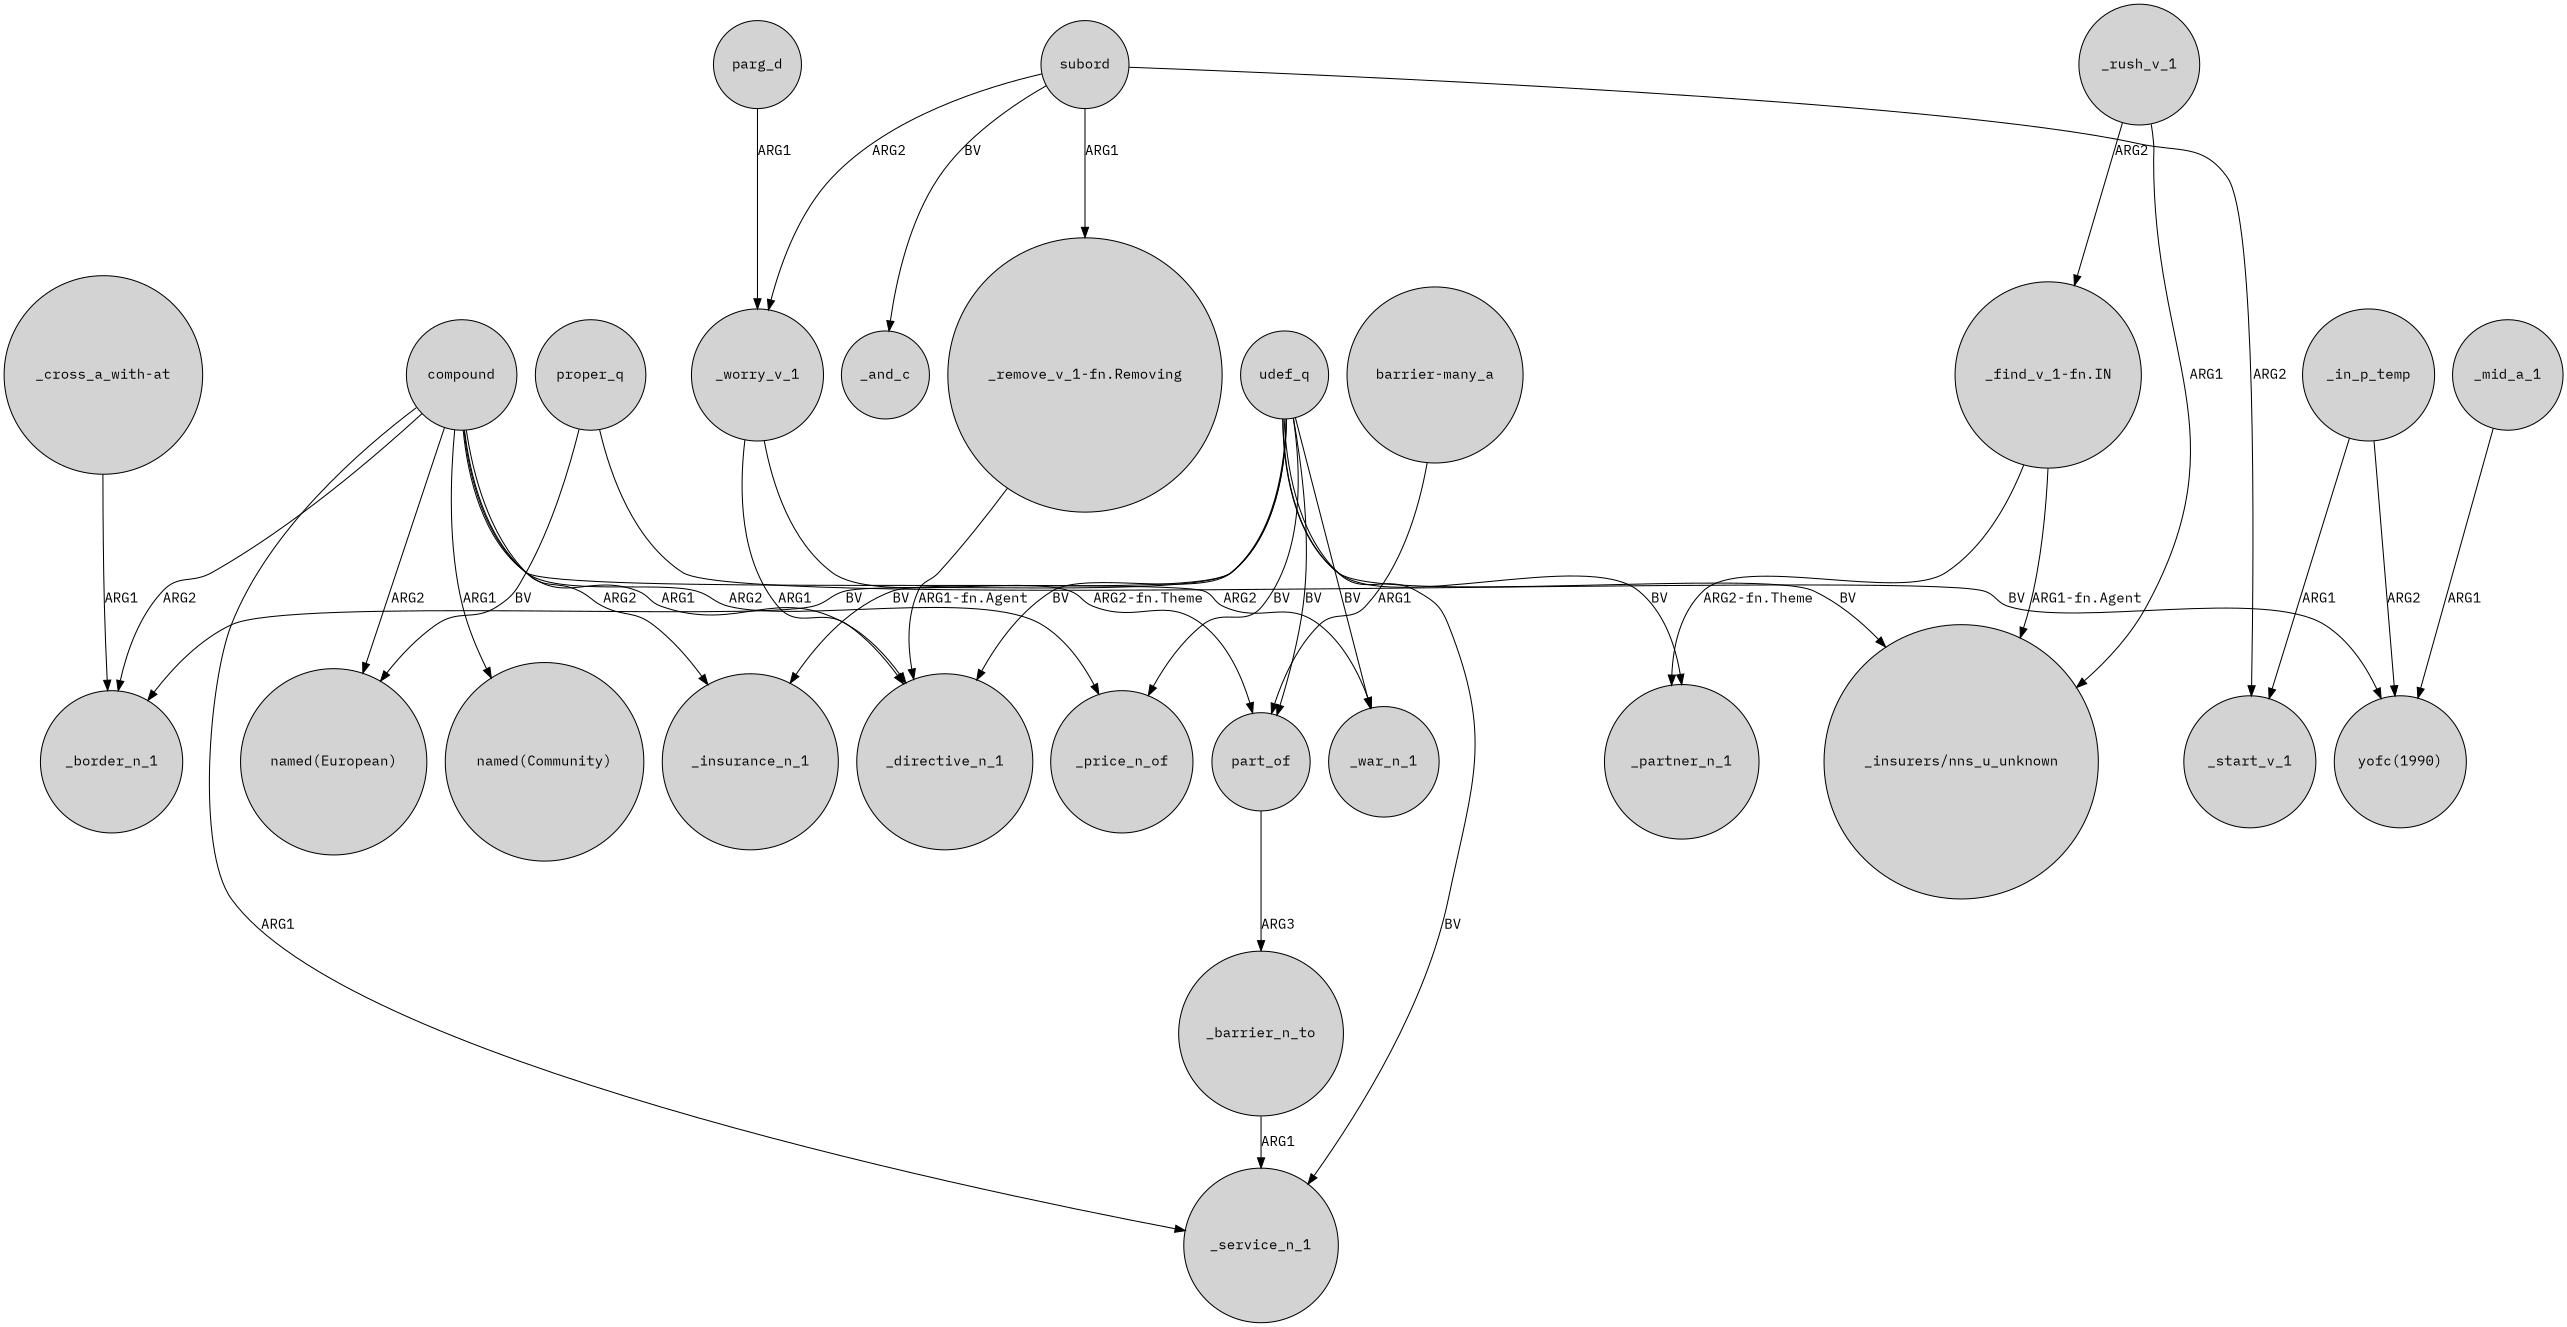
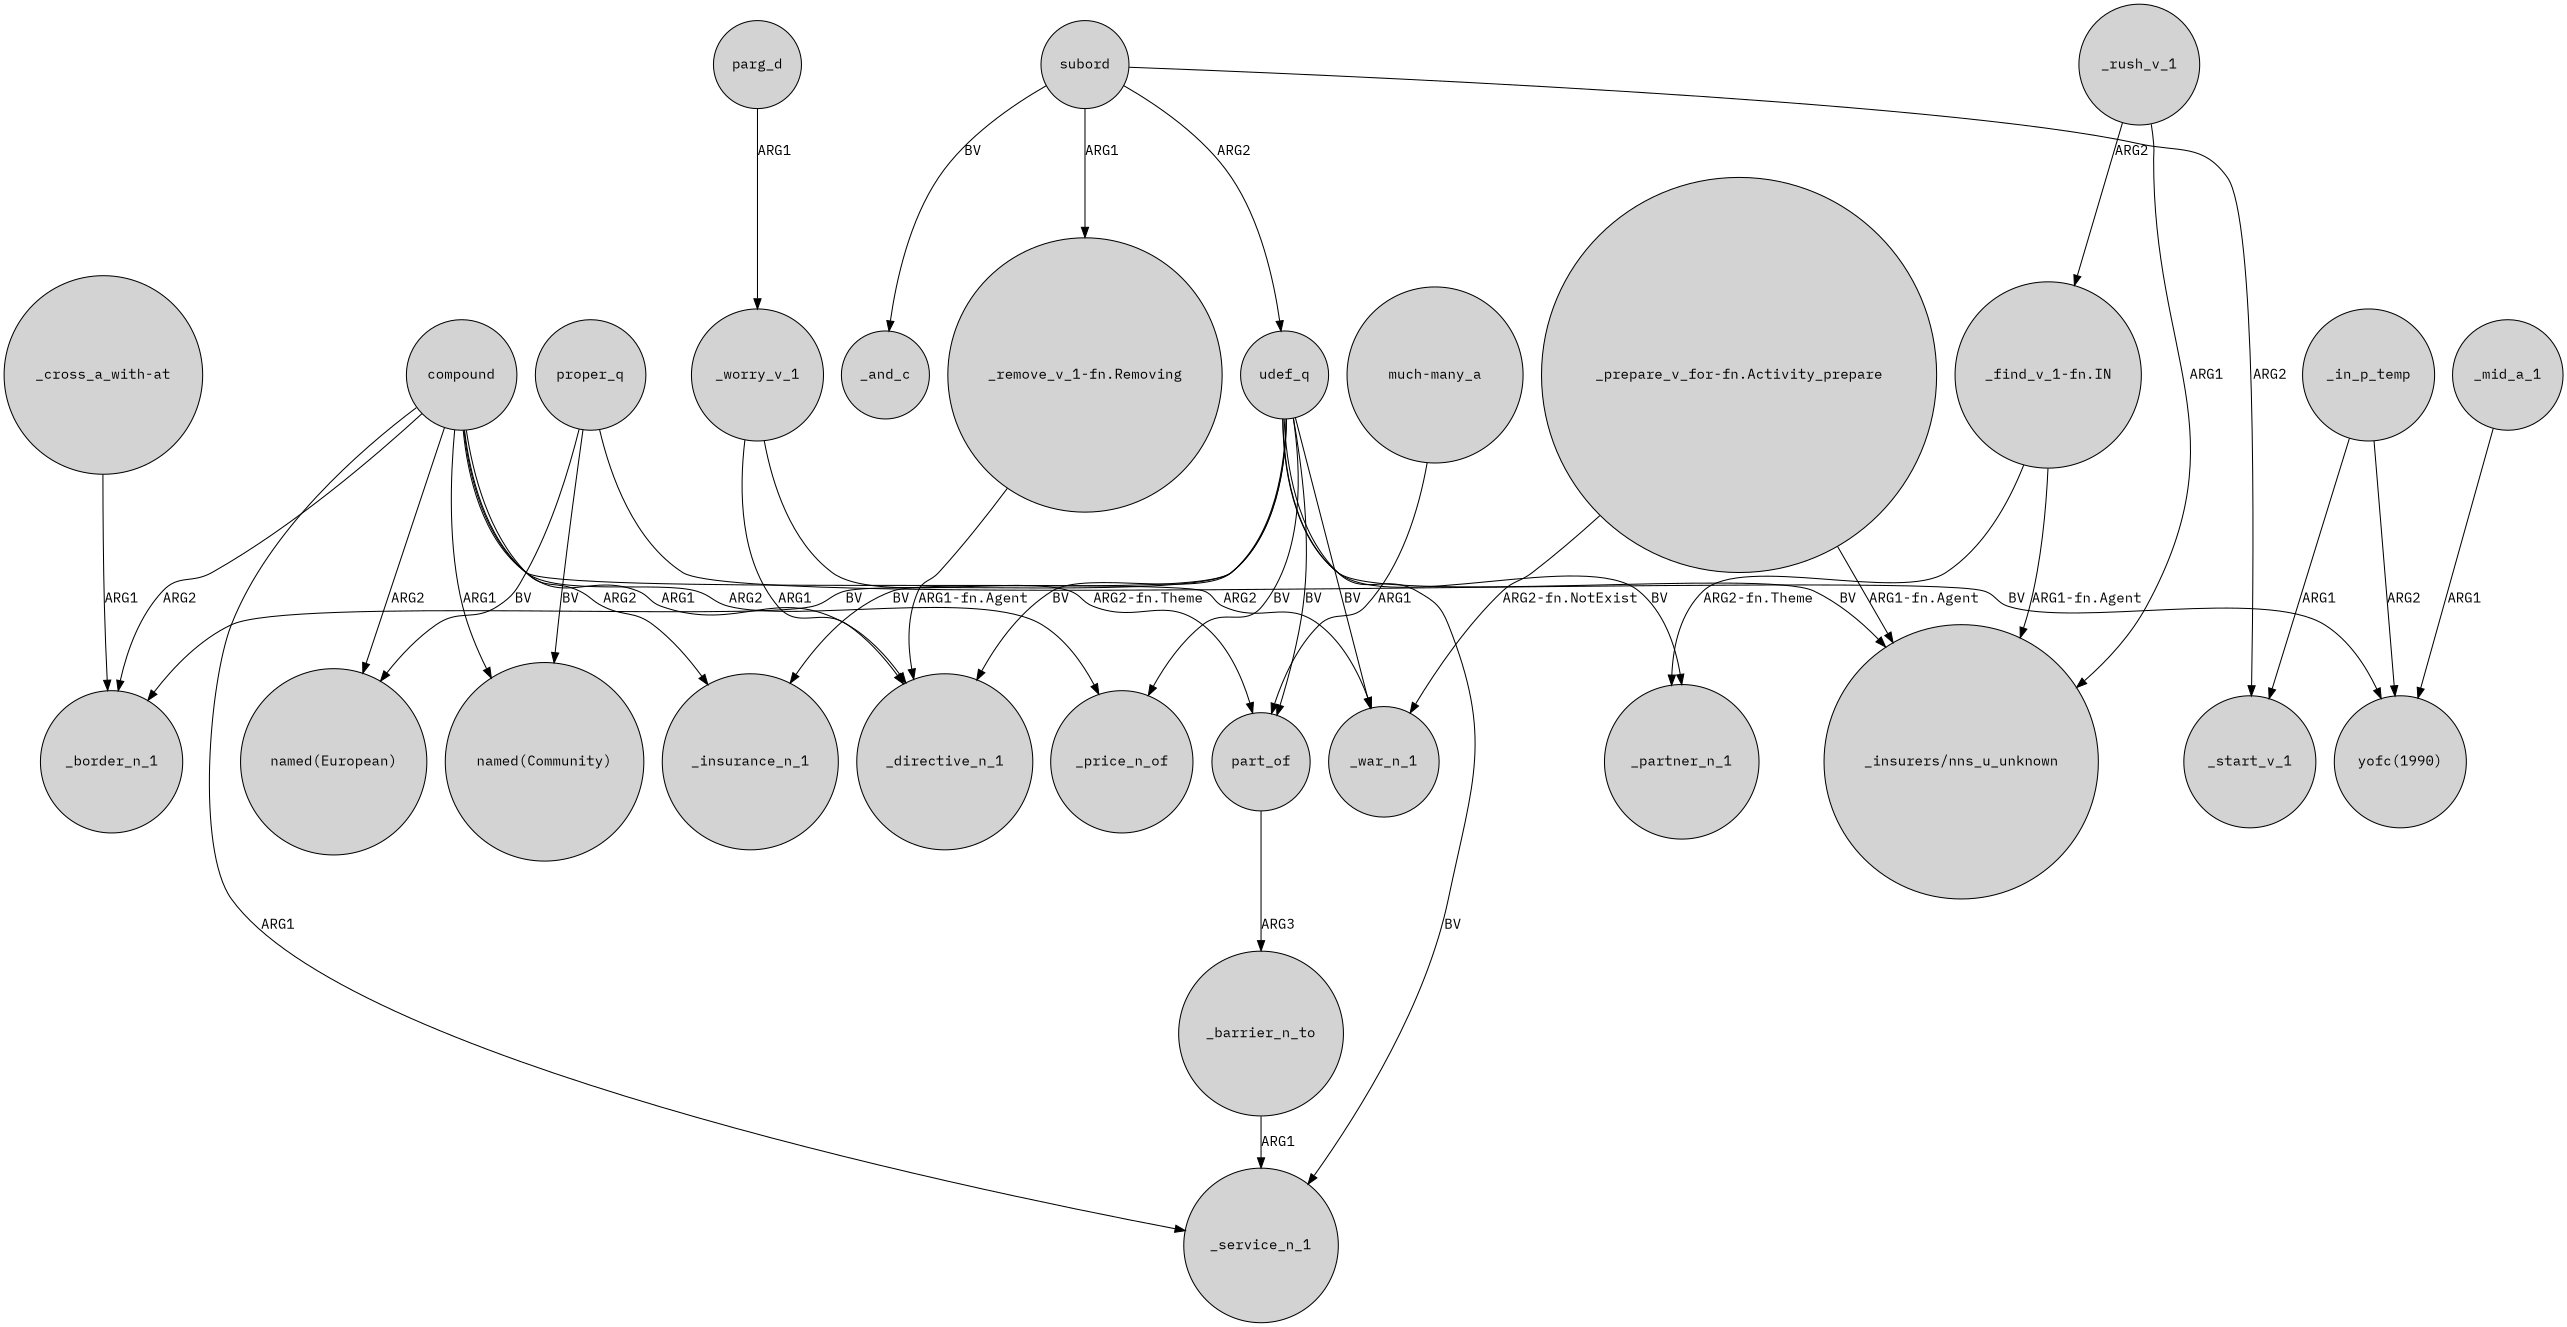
edge "subord" -> "_worry_v_1": now "subord" -> "udef_q"
node "barrier-many_a": label "barrier-many_a" -> "much-many_a"
node "_prepare_v_for-fn.Activity_prepare": added
edge "proper_q" -> "named(Community)": added, label "BV"
